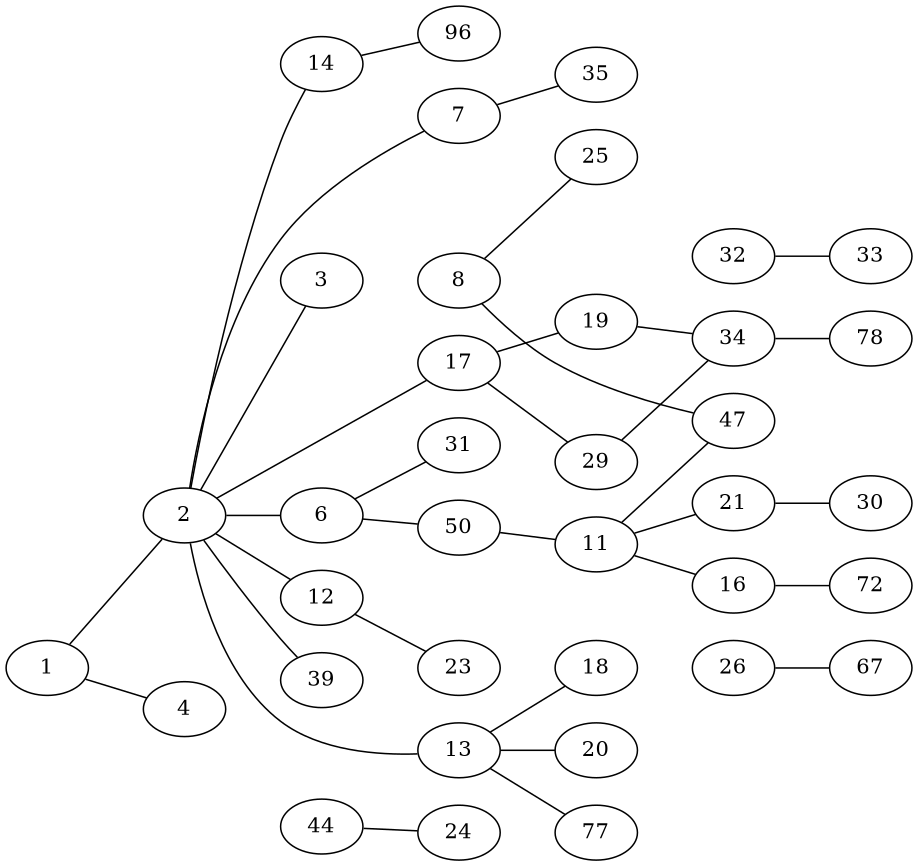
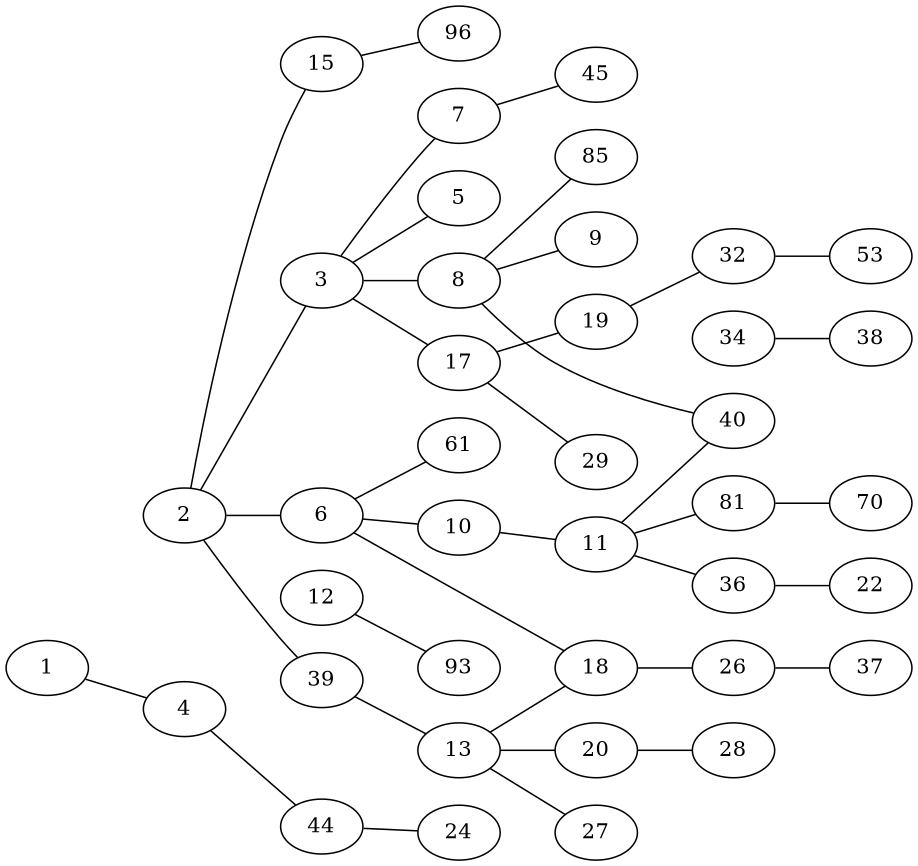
node "14": label "14" -> "15"
node "35": label "35" -> "45"
node "25": label "25" -> "85"
node "5": added
node "9": added
node "33": label "33" -> "53"
edge "7" -- "2": now "7" -- "3"
edge "3" -- "8": added
edge "19" -- "34": now "19" -- "32"
node "78": label "78" -> "38"
edge "34" -- "29": removed
node "47": label "47" -> "40"
edge "17" -- "2": now "17" -- "3"
node "31": label "31" -> "61"
node "21": label "21" -> "81"
node "30": label "30" -> "70"
node "50": label "50" -> "10"
edge "2" -- "12": removed
node "16": label "16" -> "36"
node "72": label "72" -> "22"
edge "2" -- "1": removed
edge "6" -- "18": added
node "23": label "23" -> "93"
edge "18" -- "26": added
node "67": label "67" -> "37"
edge "2" -- "13": now "39" -- "13"
node "28": added
edge "4" -- "44": added
node "77": label "77" -> "27"
